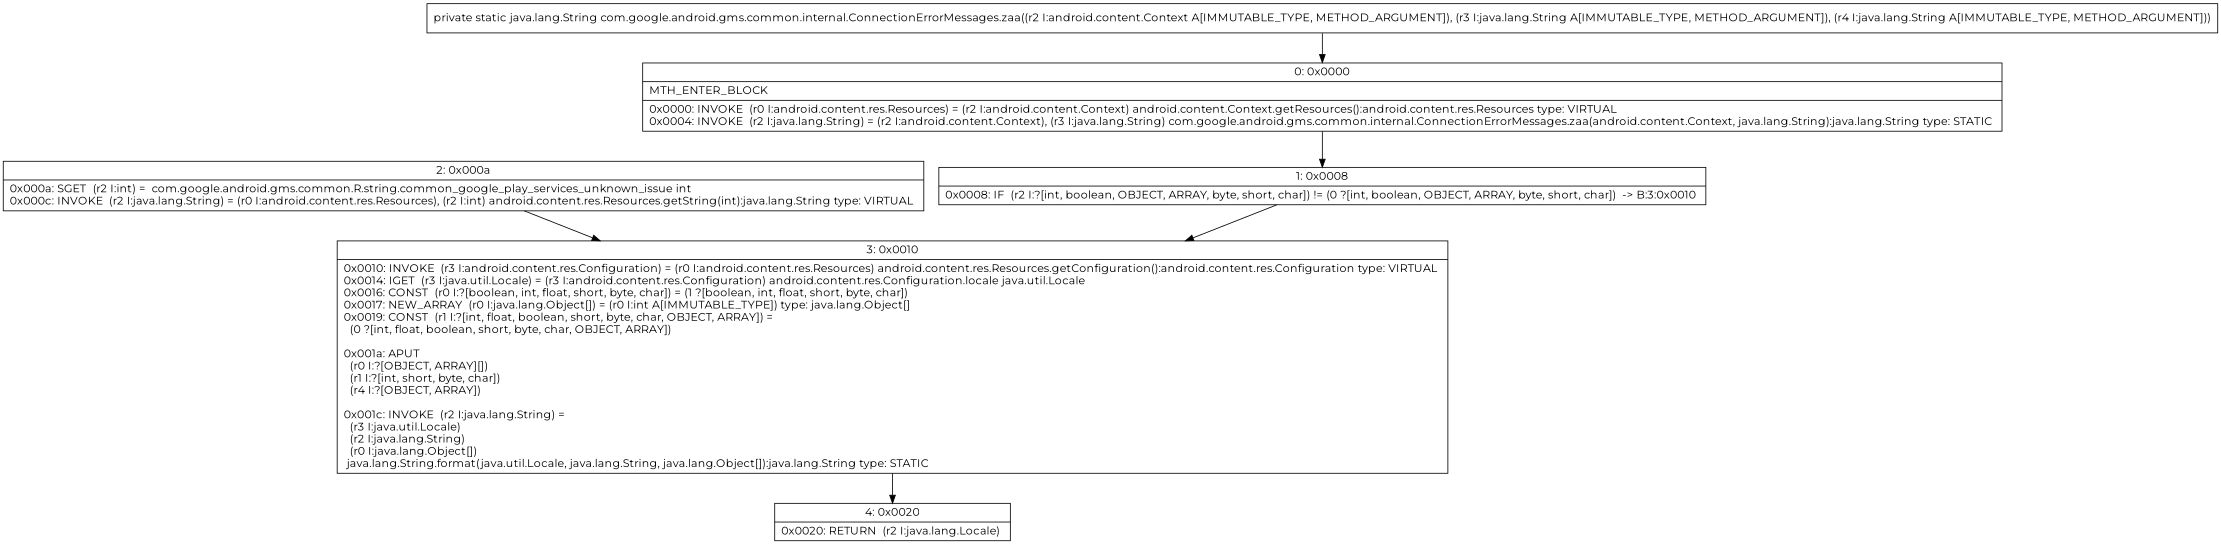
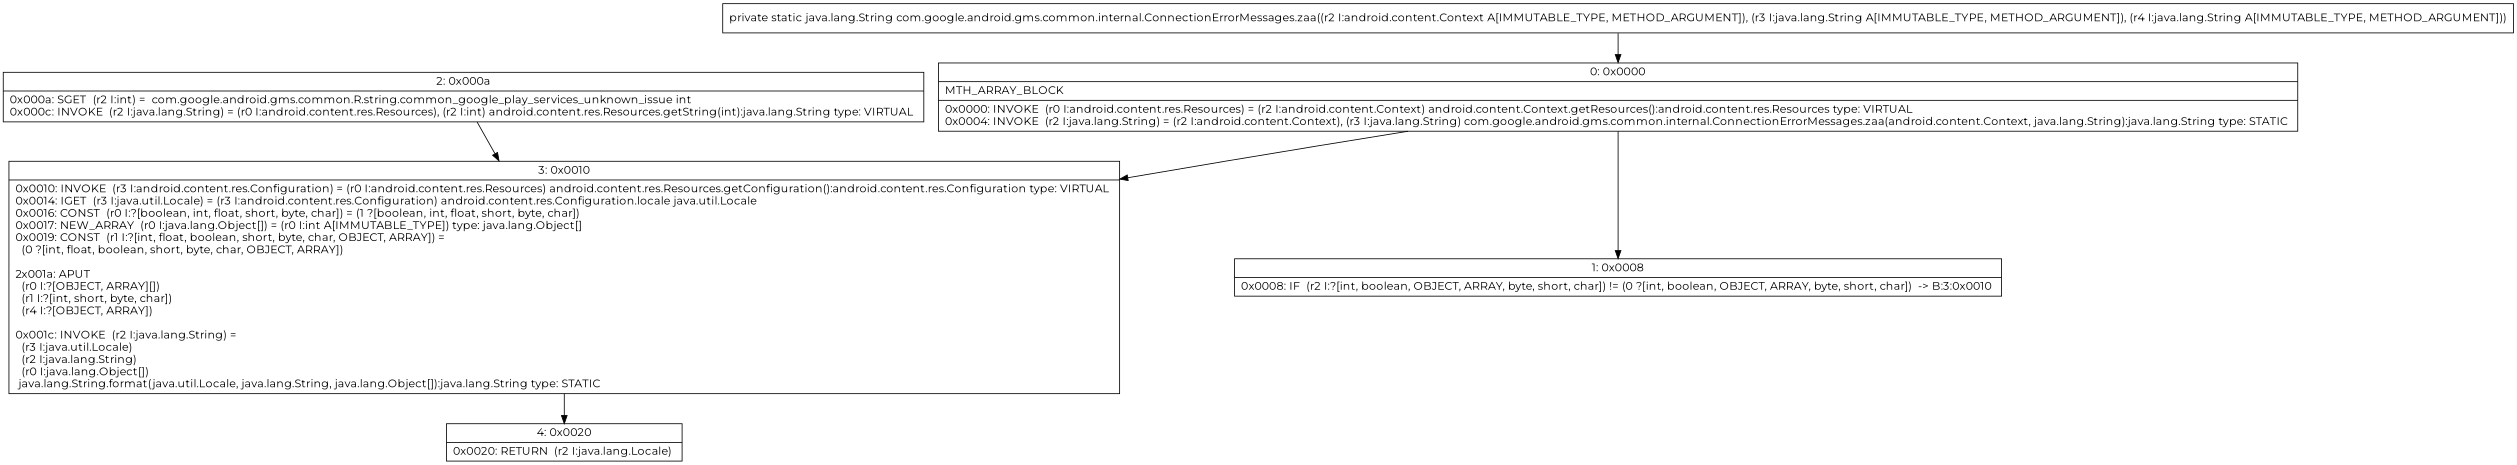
node "0: 0x0000": text "MTH_ENTER_BLOCK" -> "MTH_ARRAY_BLOCK"
edge "1: 0x0008" -> "3: 0x0010": now "0: 0x0000" -> "3: 0x0010"
node "3: 0x0010": text "0x001a: APUT" -> "2x001a: APUT"
